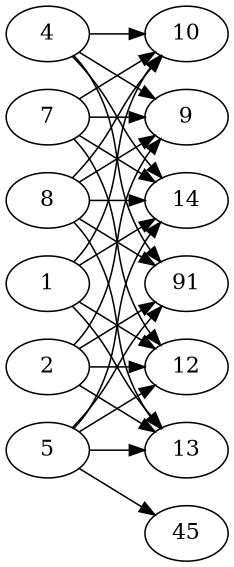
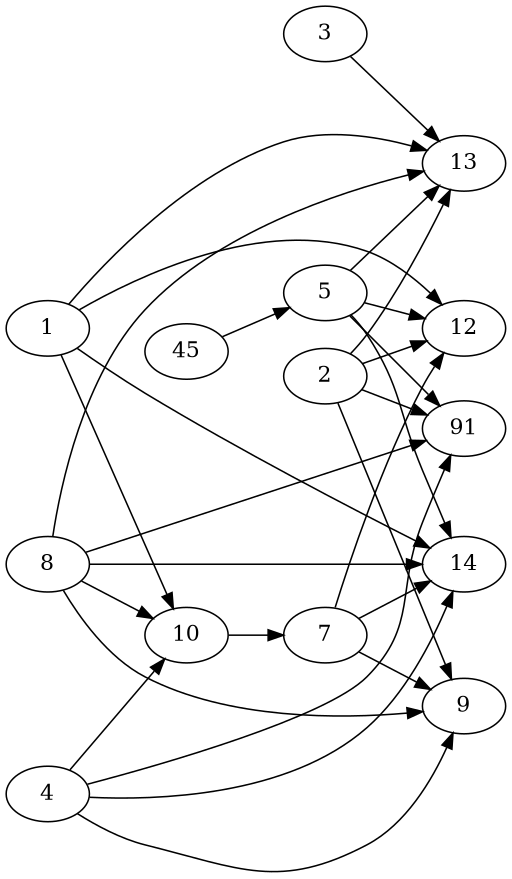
node "3": added
edge "7" -> "10": reversed
edge "5" -> "45": reversed
